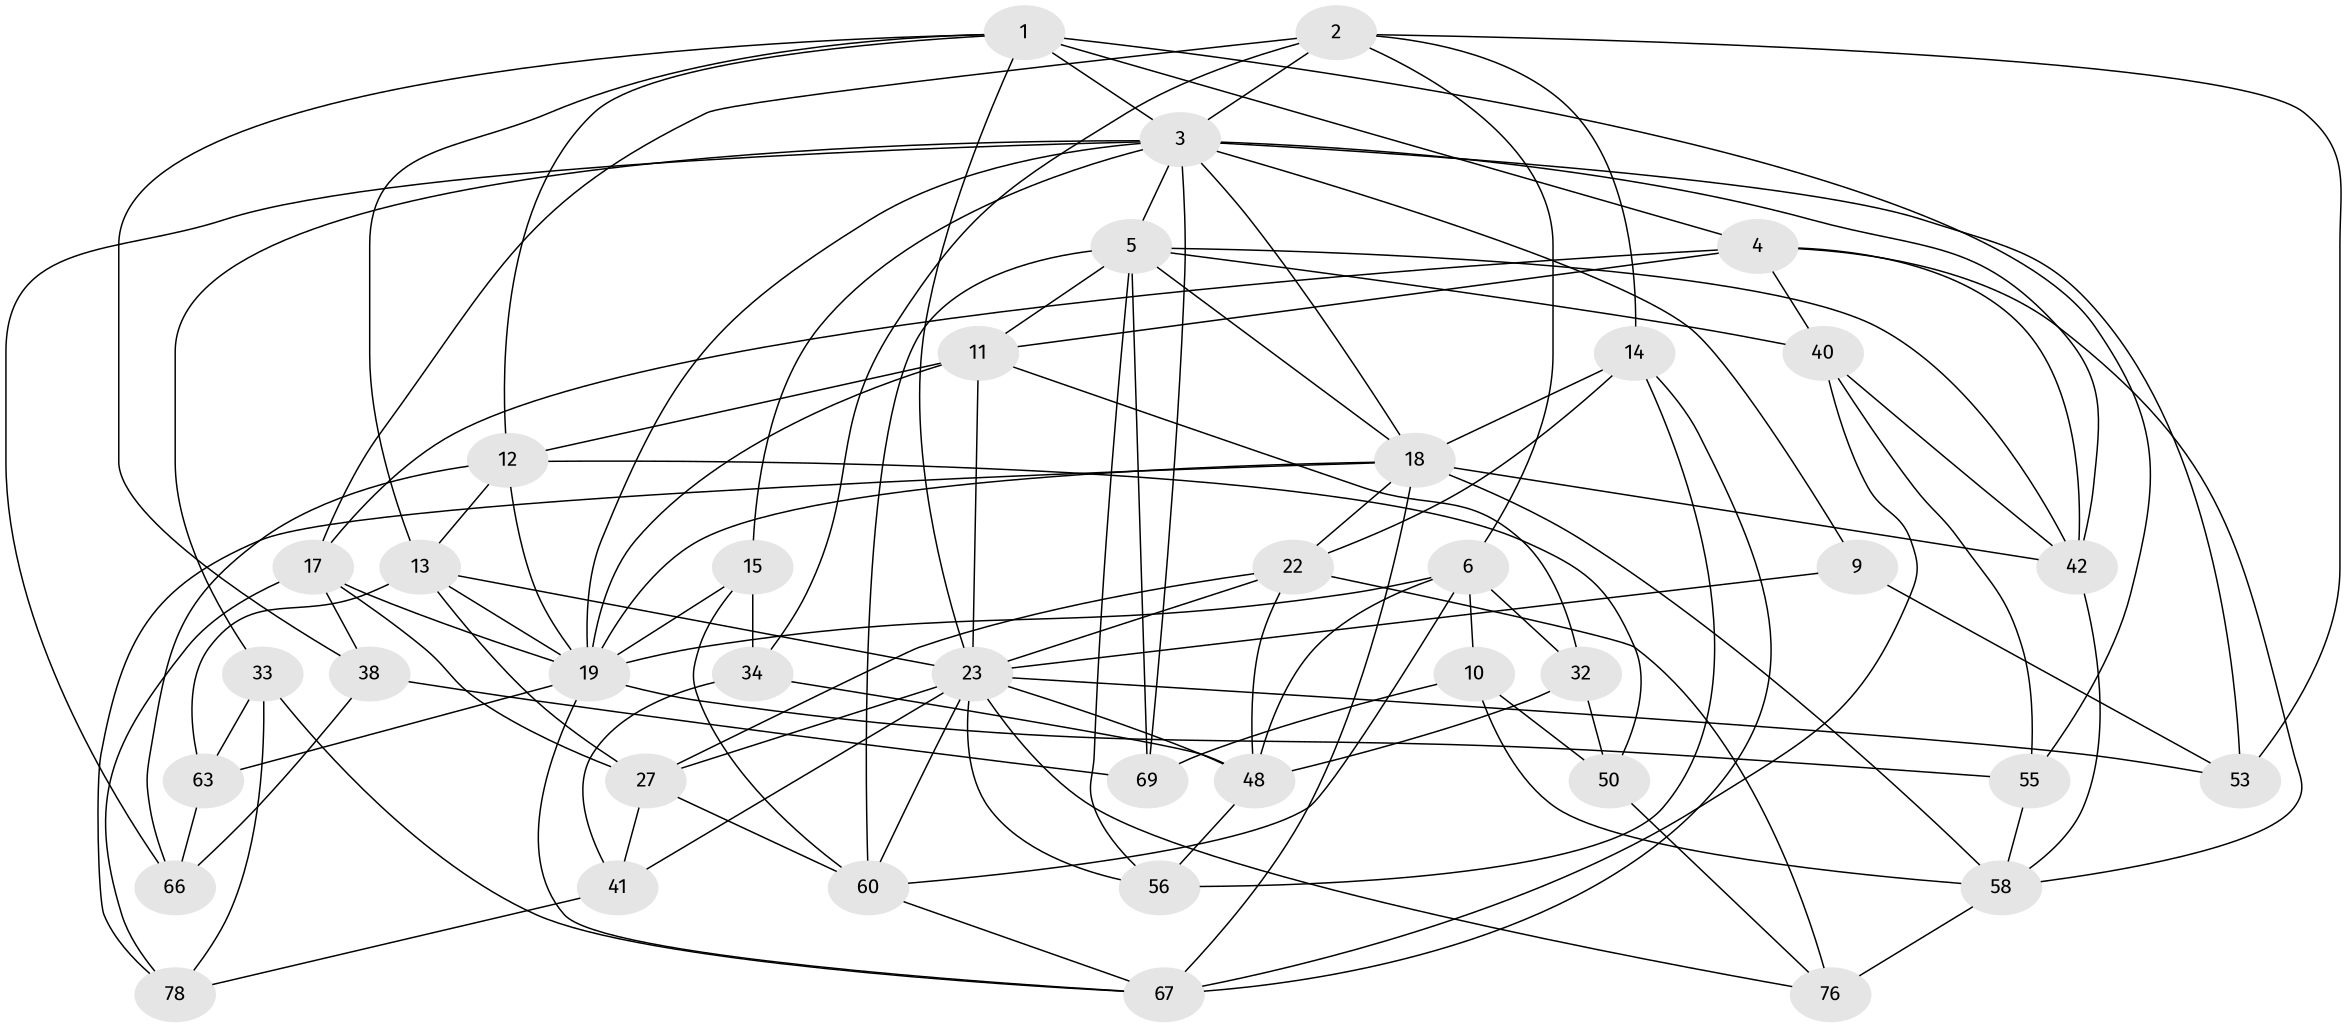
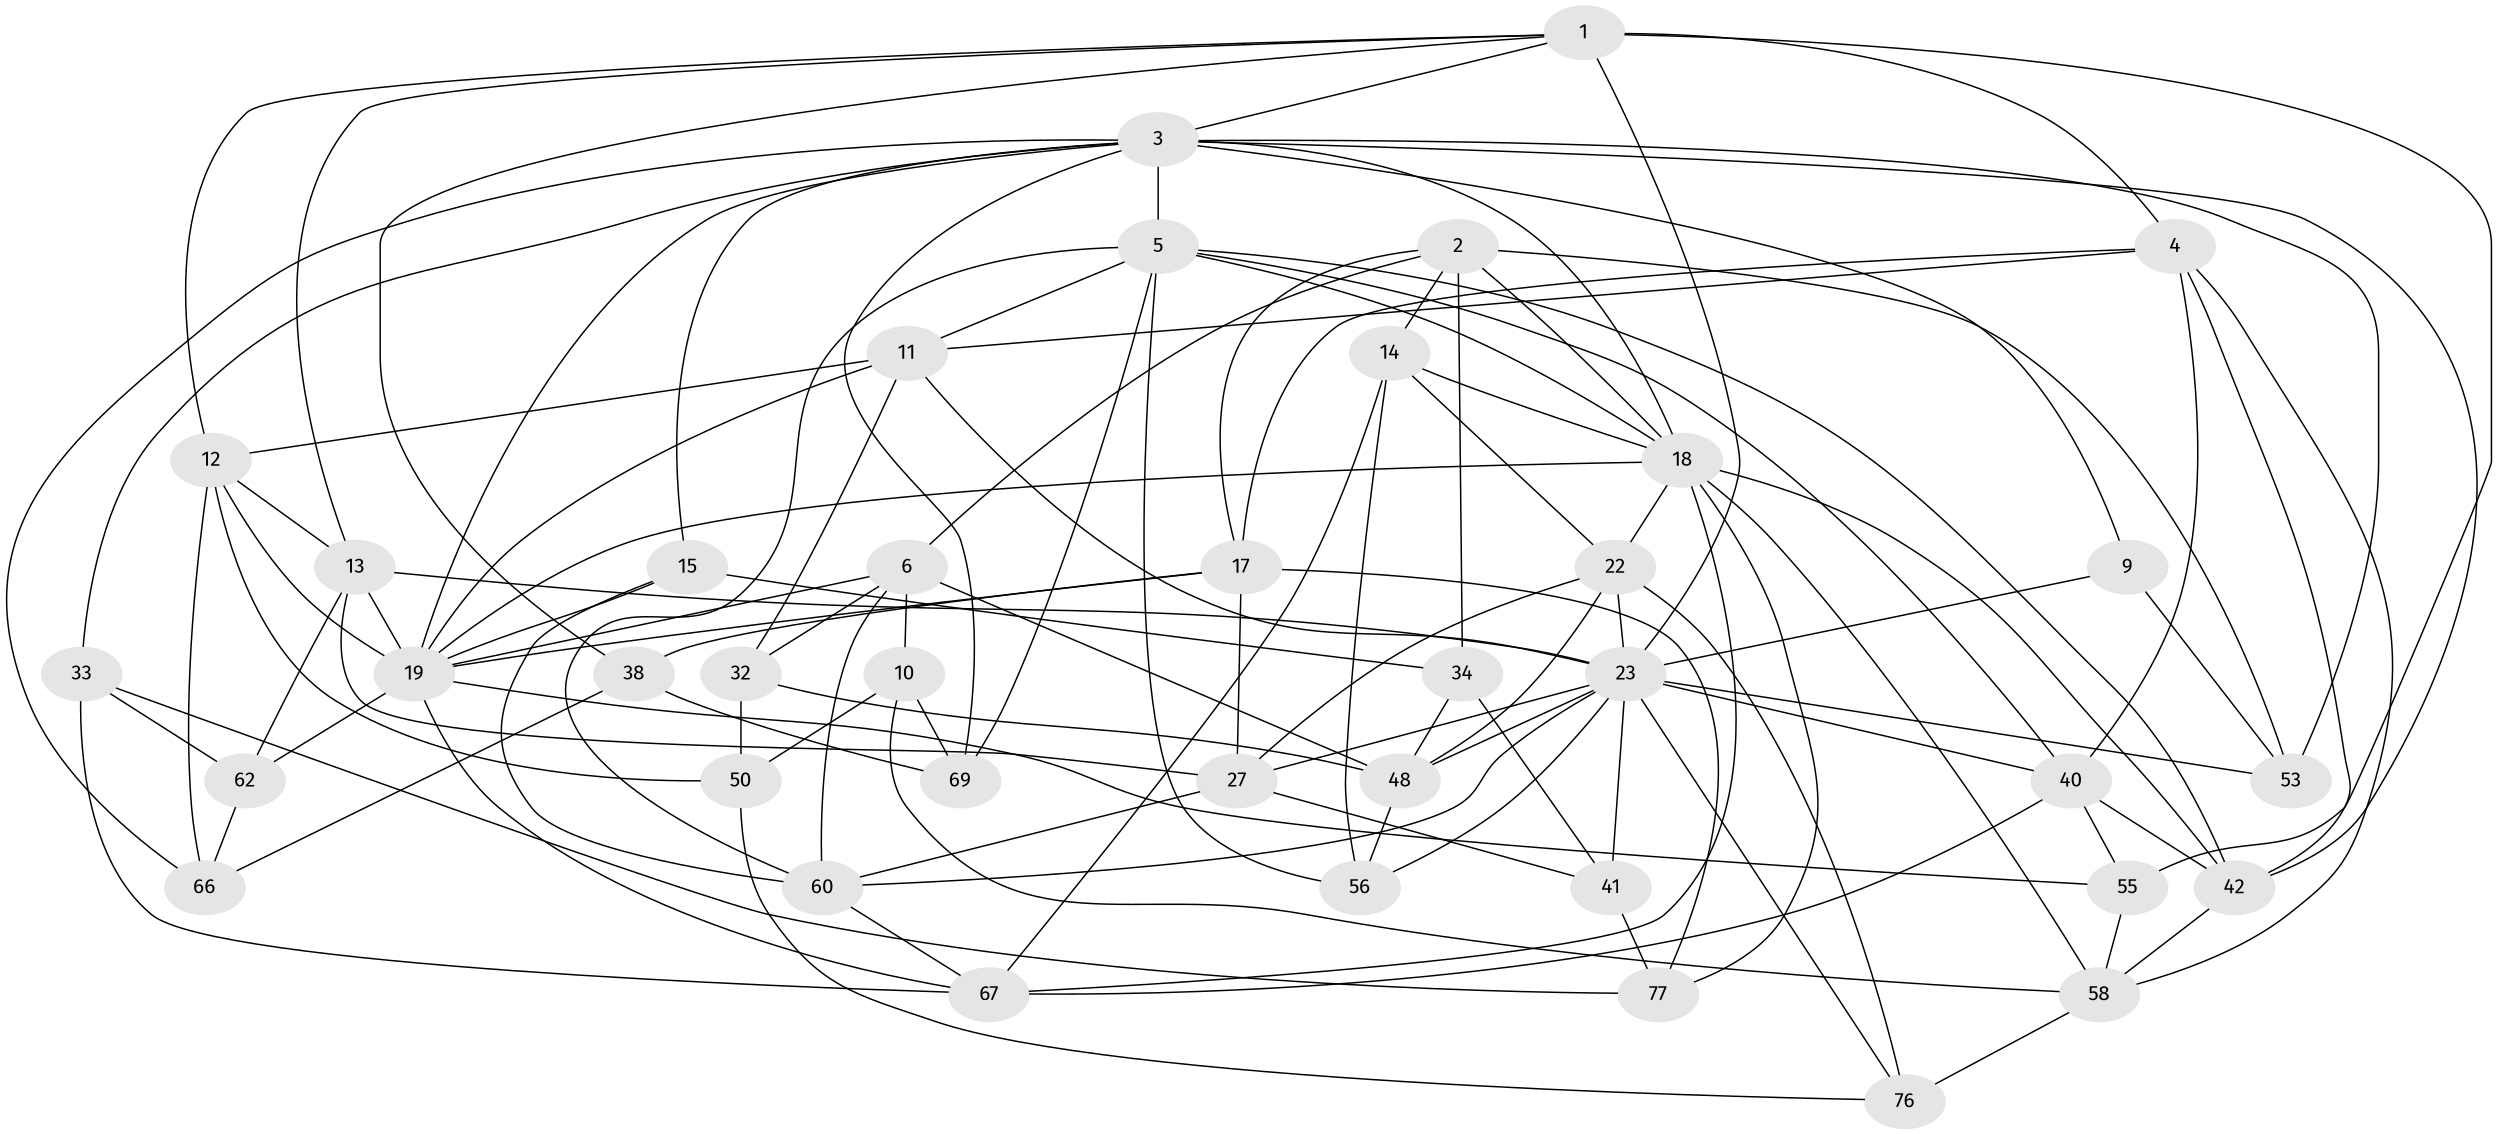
edge "2" -- "3": now "2" -- "18"
edge "23" -- "40": added
node "63": label "63" -> "62"
node "78": label "78" -> "77"
